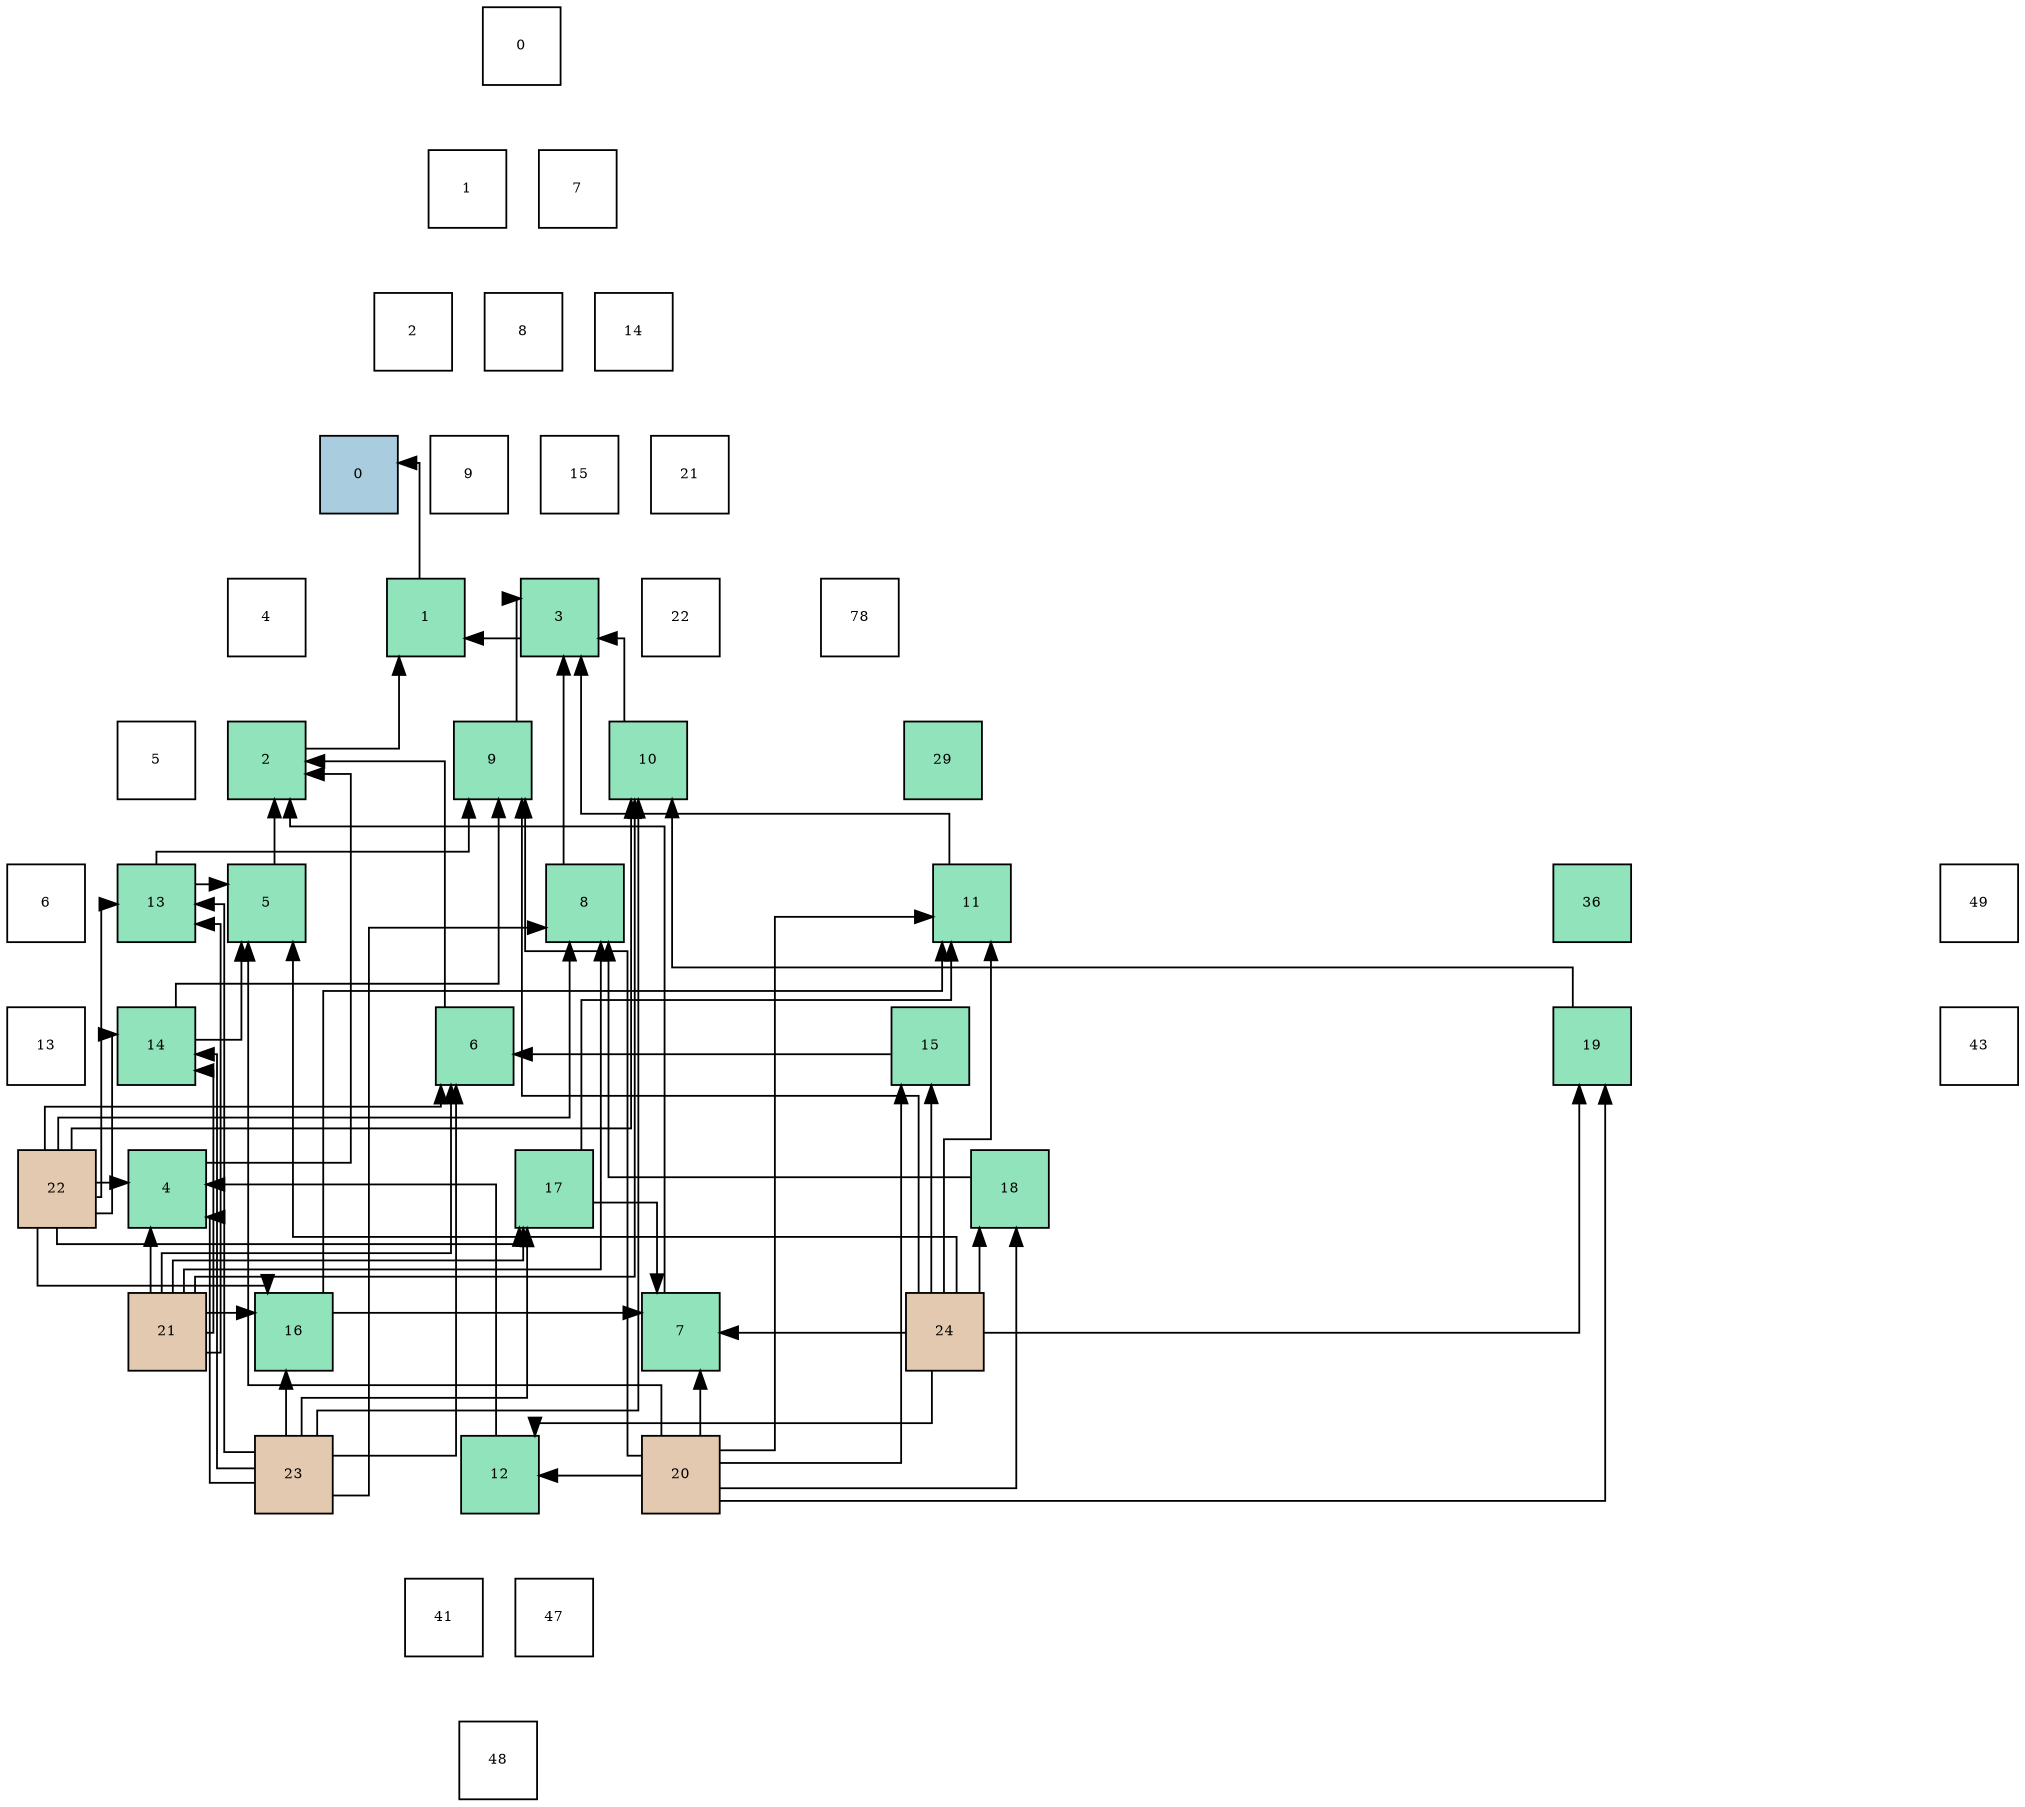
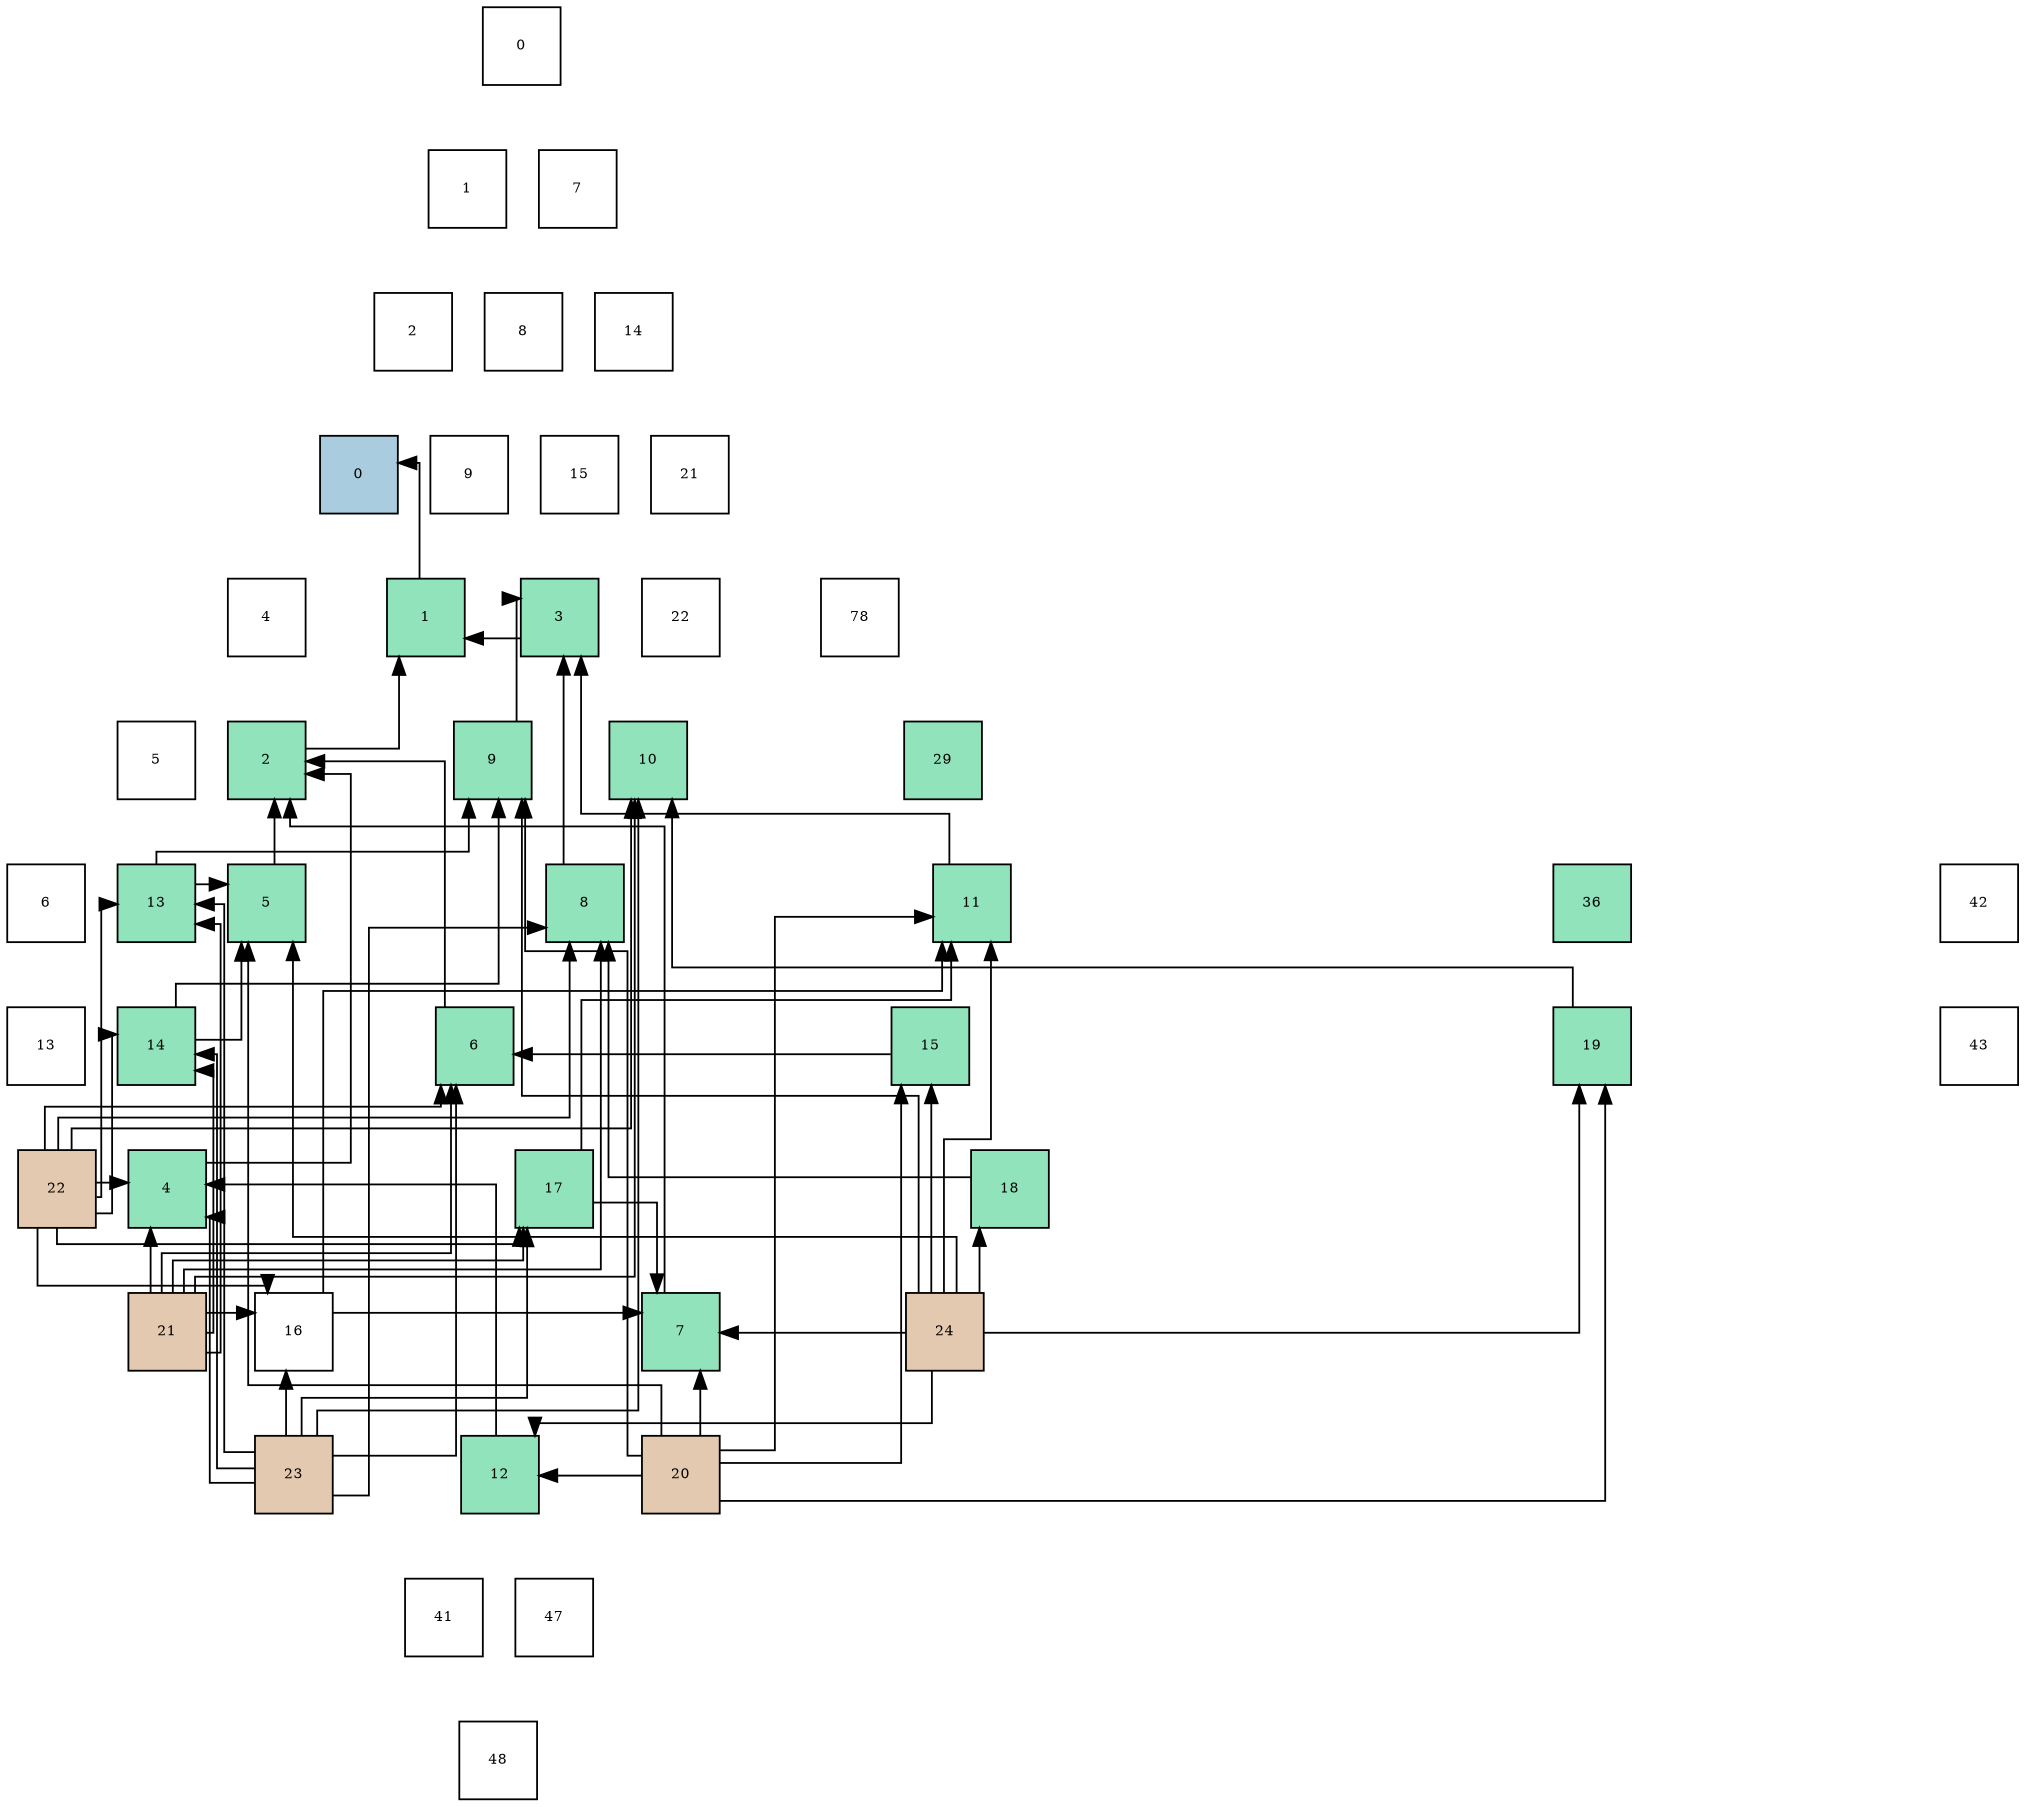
edge "10" -> "3": removed
node "49": label "49" -> "42"
node "16": fillcolor #91e3bb -> #ffffff
edge "20" -> "18": removed
